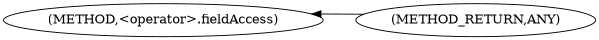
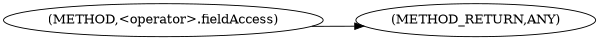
edge "(METHOD_RETURN,ANY)" -> "(METHOD,<operator>.fieldAccess)": reversed
